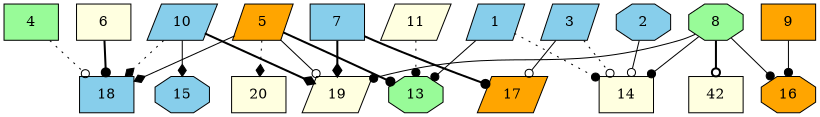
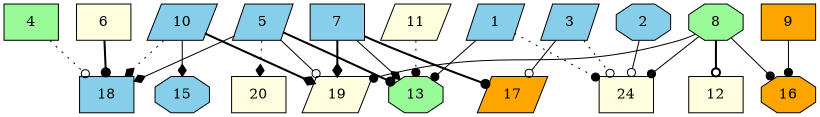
node "5": fillcolor orange -> skyblue
edge "7" -> "13": added
node "14": label "14" -> "24"
node "42": label "42" -> "12"
